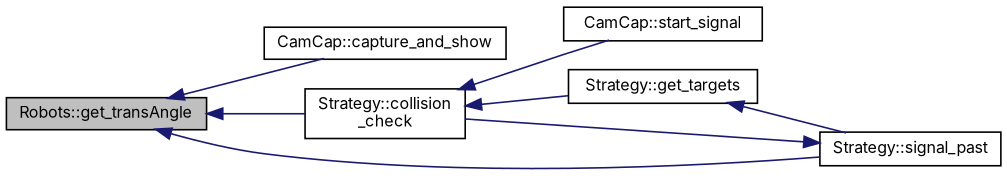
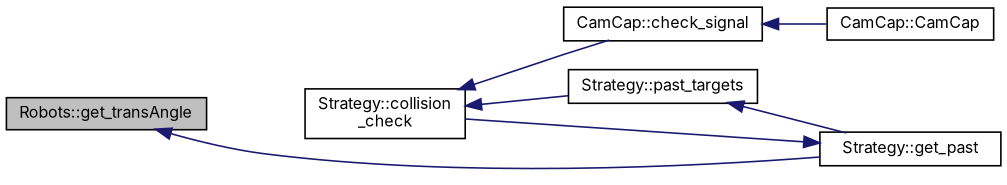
node "CamCap::start_signal": label "CamCap::start_signal" -> "CamCap::check_signal"
node "CamCap::CamCap": added
node "CamCap::capture_and_show": removed
node "Strategy::get_targets": label "Strategy::get_targets" -> "Strategy::past_targets"
edge "Strategy::collision _check" -> "Robots::get_transAngle": removed
node "Strategy::signal_past": label "Strategy::signal_past" -> "Strategy::get_past"
